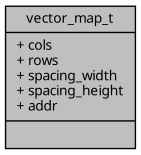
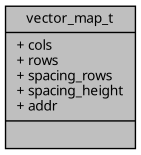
node "vector_map_t": text "+ spacing_width" -> "+ spacing_rows"
